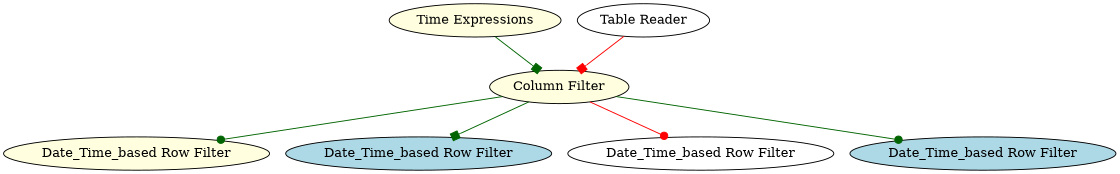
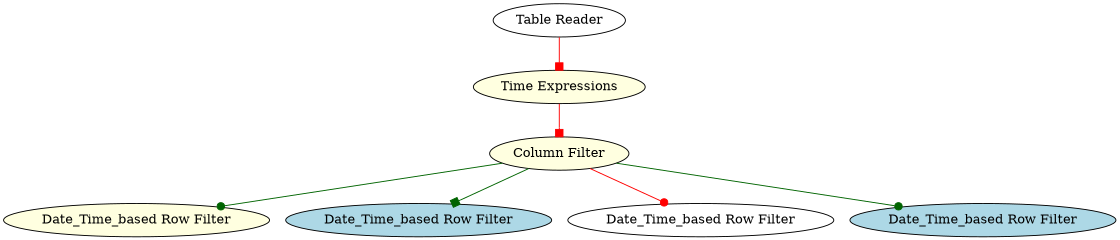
edge "Time Expressions" -> "Column Filter": color darkgreen -> red
edge "Table Reader" -> "Column Filter": now "Table Reader" -> "Time Expressions"
